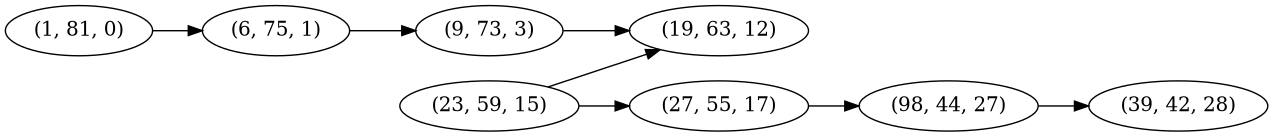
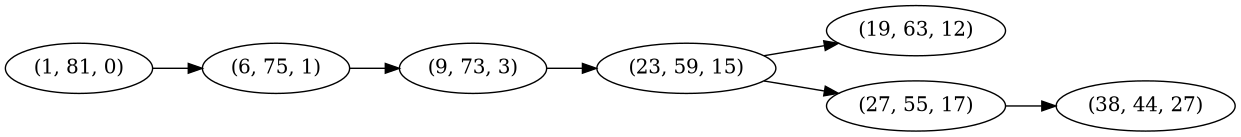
edge "(9, 73, 3)" -> "(19, 63, 12)": now "(9, 73, 3)" -> "(23, 59, 15)"
node "(98, 44, 27)": label "(98, 44, 27)" -> "(38, 44, 27)"
node "(39, 42, 28)": removed
